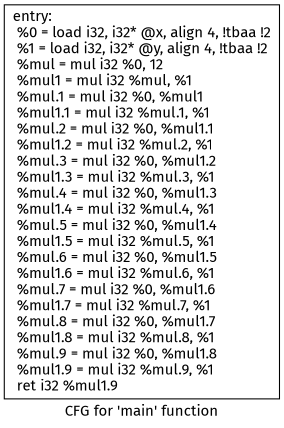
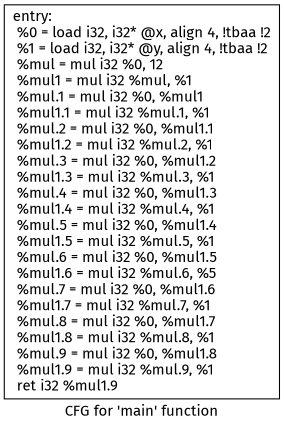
node "entry:": text "%mul1.6 = mul i32 %mul.6, %1" -> "%mul1.6 = mul i32 %mul.6, %5"
